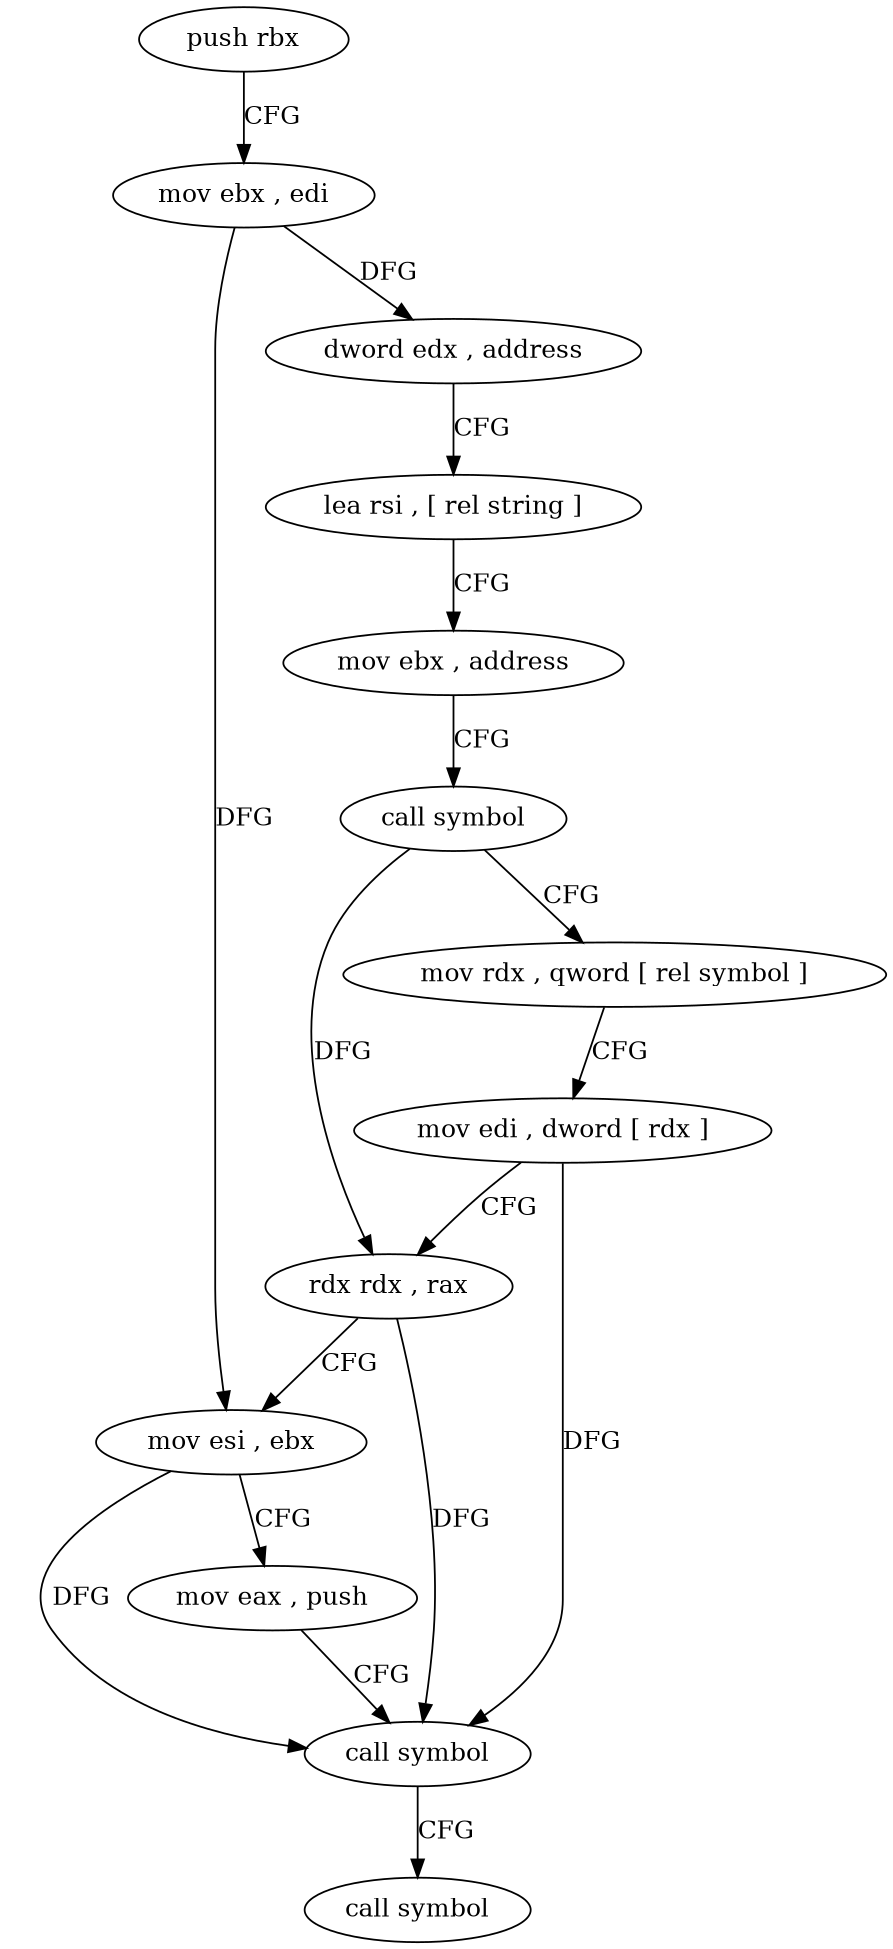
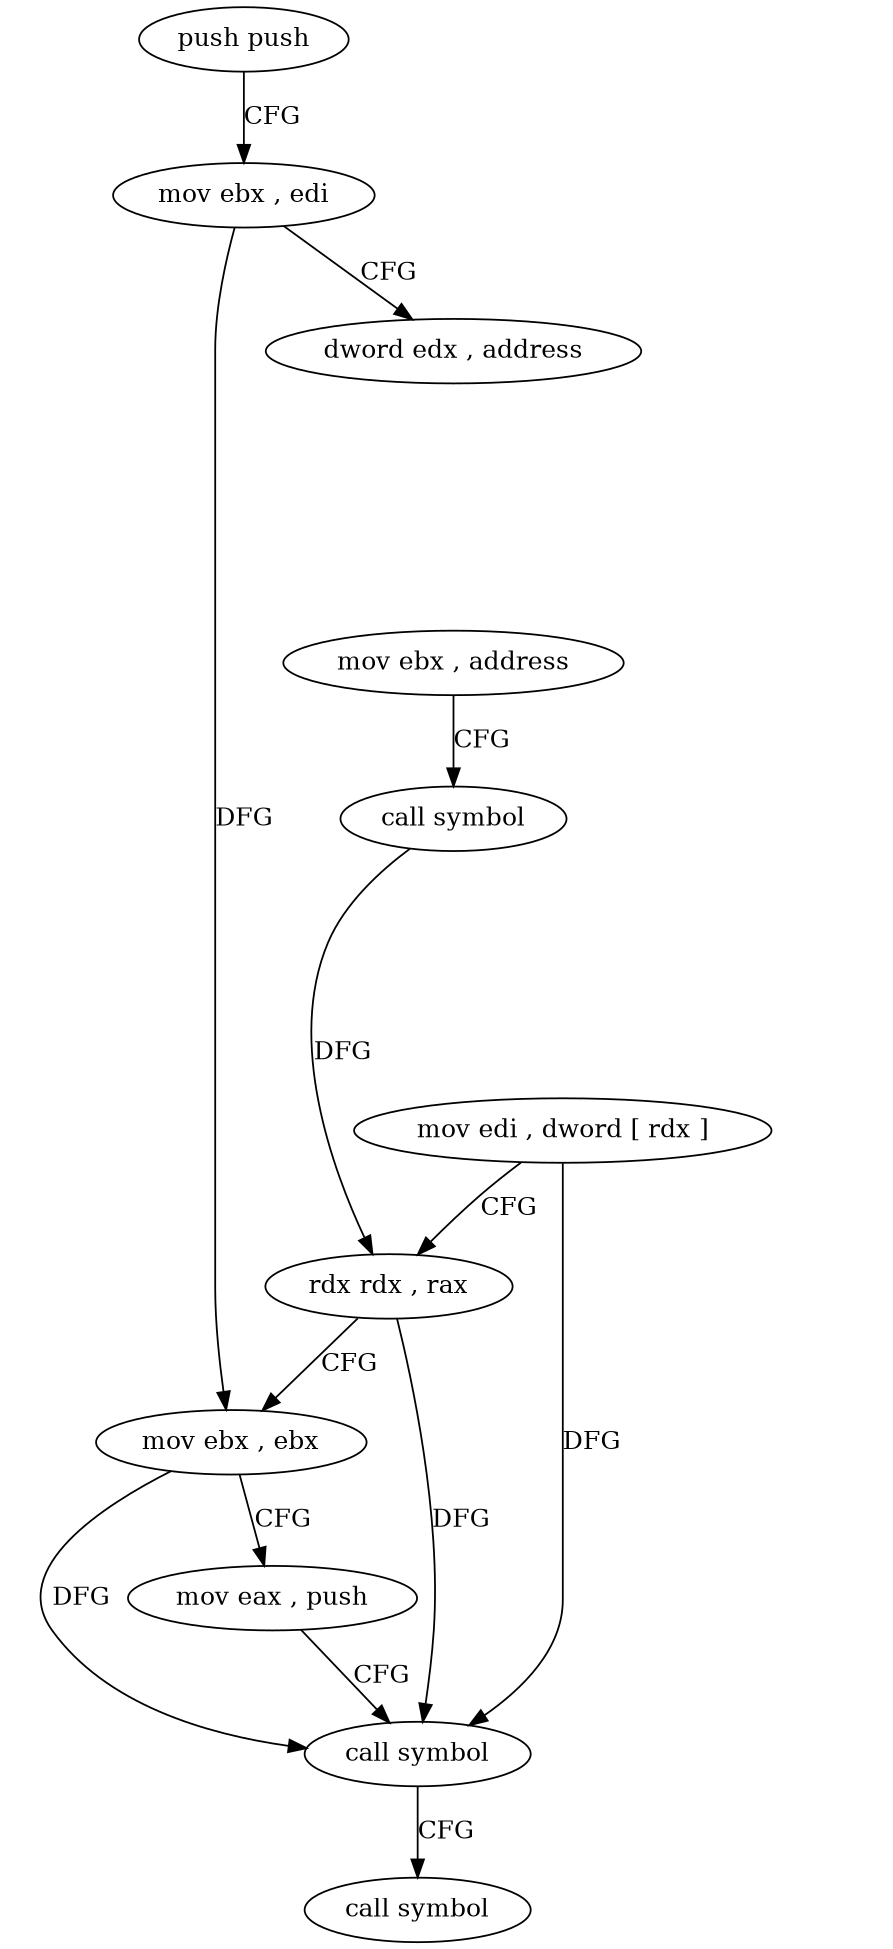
node "push rbx": label "push rbx" -> "push push"
edge "mov ebx , edi" -> "dword edx , address": label "DFG" -> "CFG"
node "lea rsi , [ rel string ]": removed
node "mov rdx , qword [ rel symbol ]": removed
node "mov esi , ebx": label "mov esi , ebx" -> "mov ebx , ebx"
